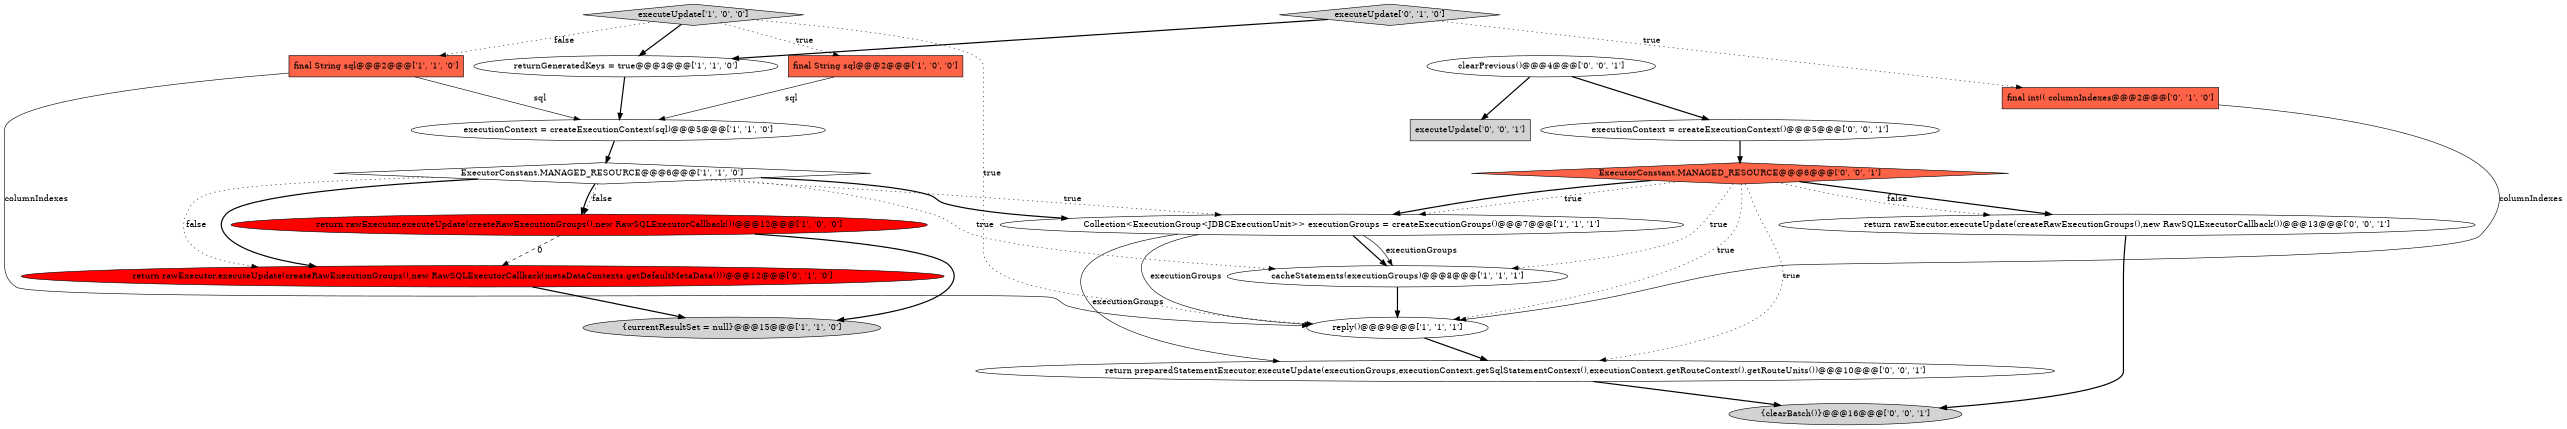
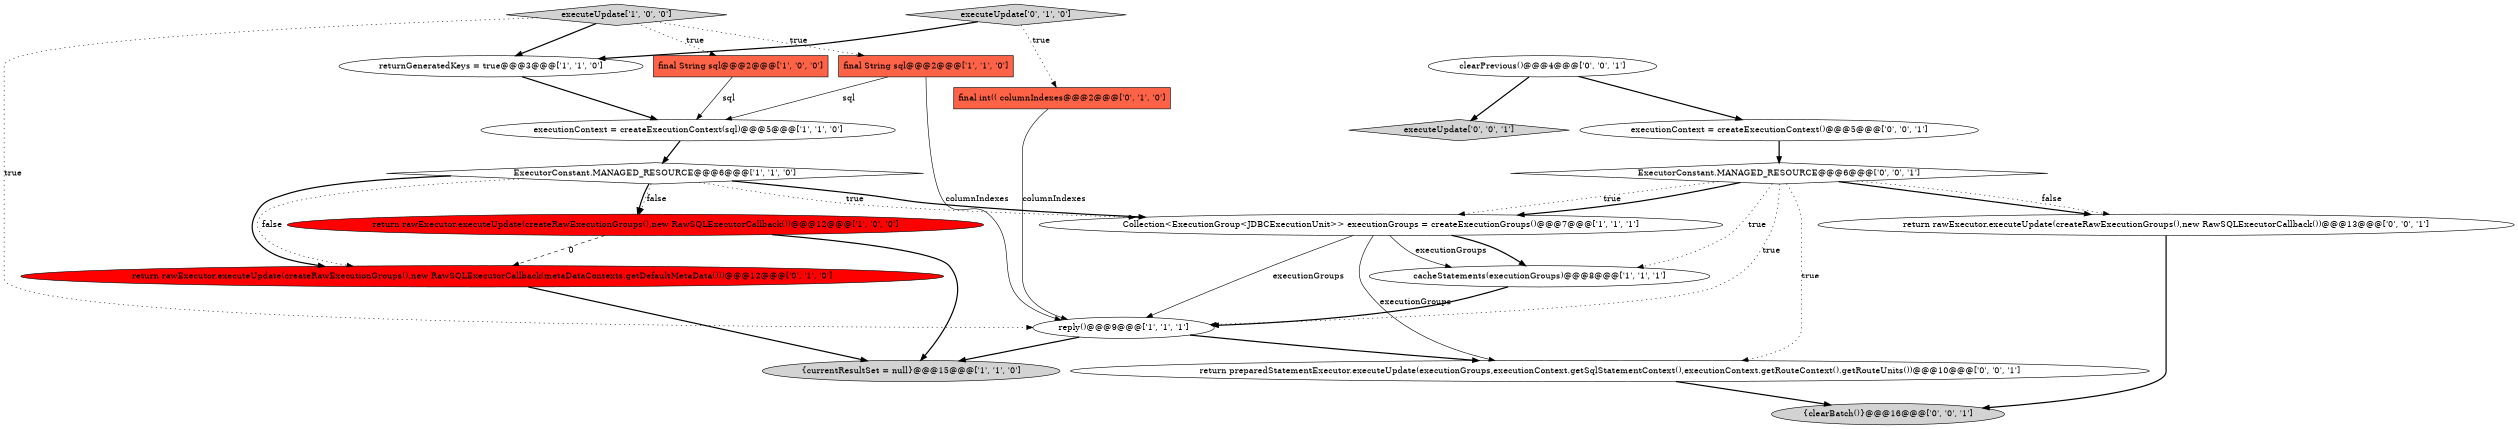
edge "executeUpdate['1', '0', '0']" -> "final String sql@@@2@@@['1', '1', '0']": label "false" -> "true"
node "executeUpdate['0', '0', '1']": shape box -> diamond
node "ExecutorConstant.MANAGED_RESOURCE@@@6@@@['0', '0', '1']": fillcolor tomato -> white
edge "ExecutorConstant.MANAGED_RESOURCE@@@6@@@['1', '1', '0']" -> "cacheStatements(executionGroups)@@@8@@@['1', '1', '1']": removed, label "true"
edge "reply()@@@9@@@['1', '1', '1']" -> "{currentResultSet = null}@@@15@@@['1', '1', '0']": added
